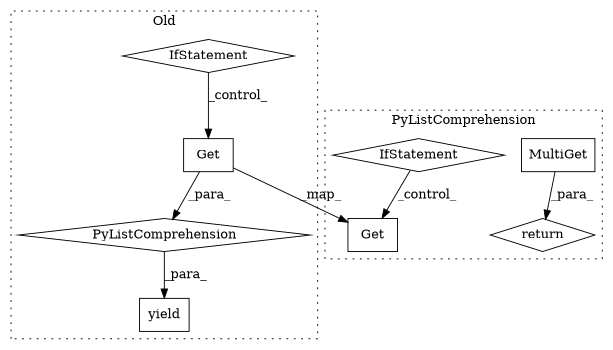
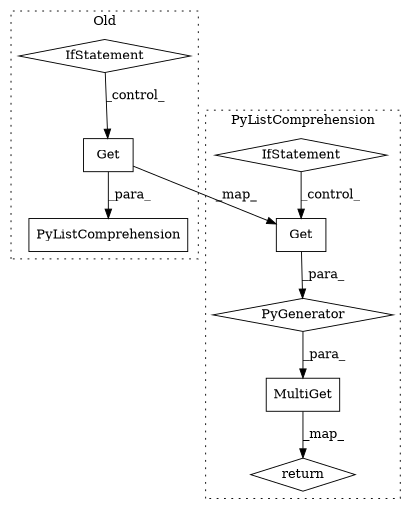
edge "MultiGet" -> "return": label "_para_" -> "_map_"
node "PyListComprehension": shape diamond -> box
node "yield": removed
node "PyGenerator": added
